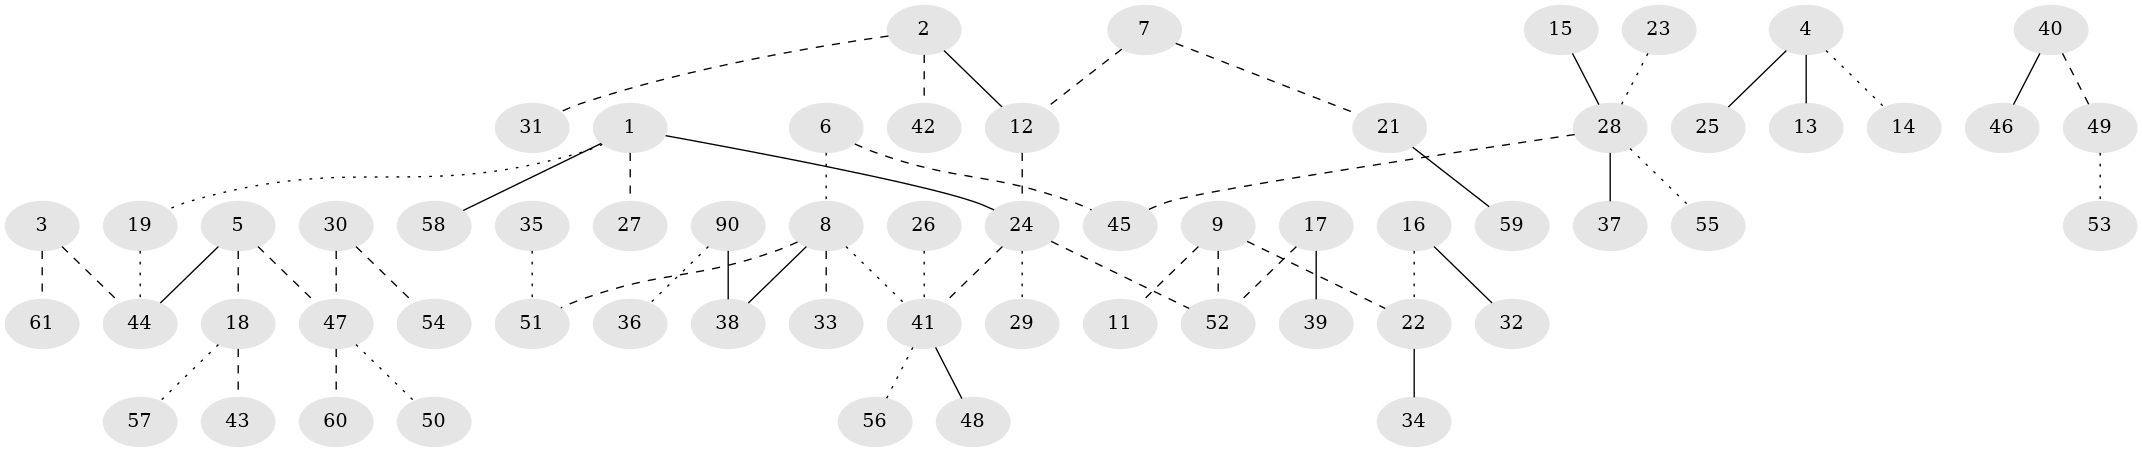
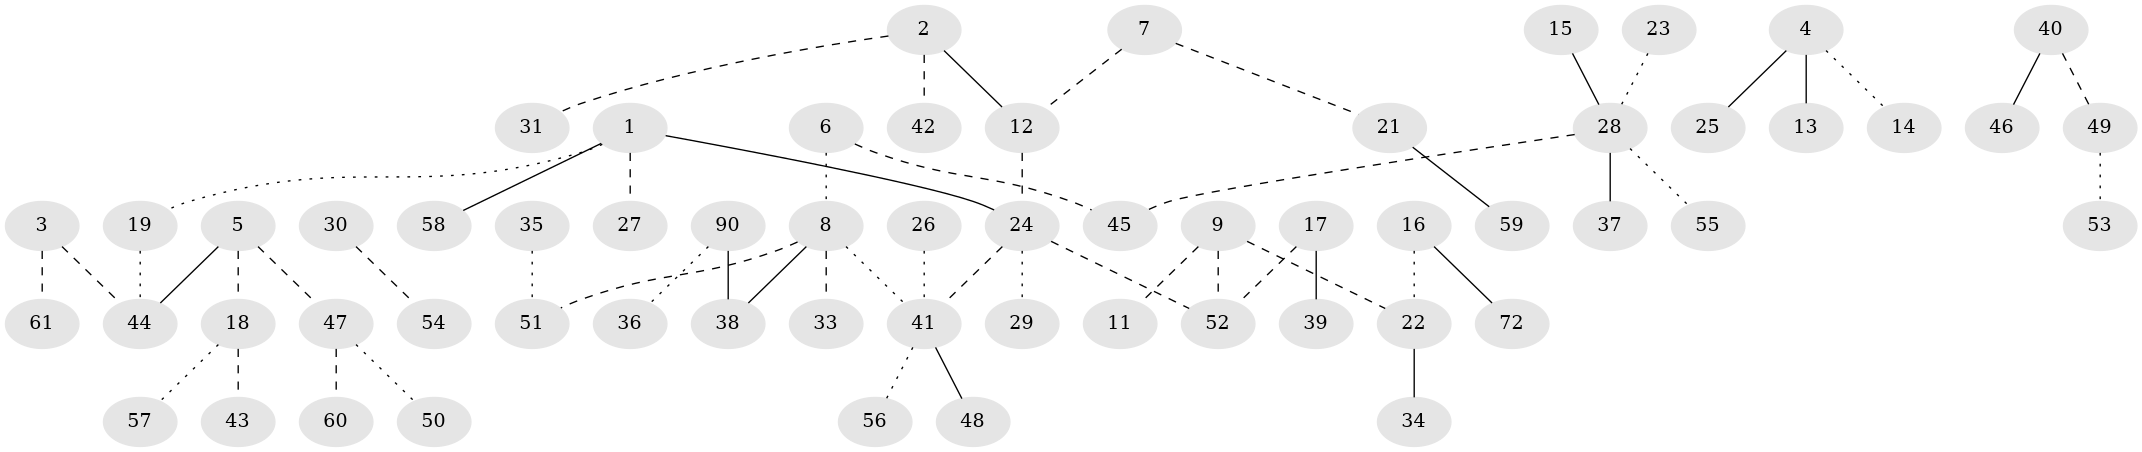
edge "30" -- "47": removed
node "32": label "32" -> "72"
